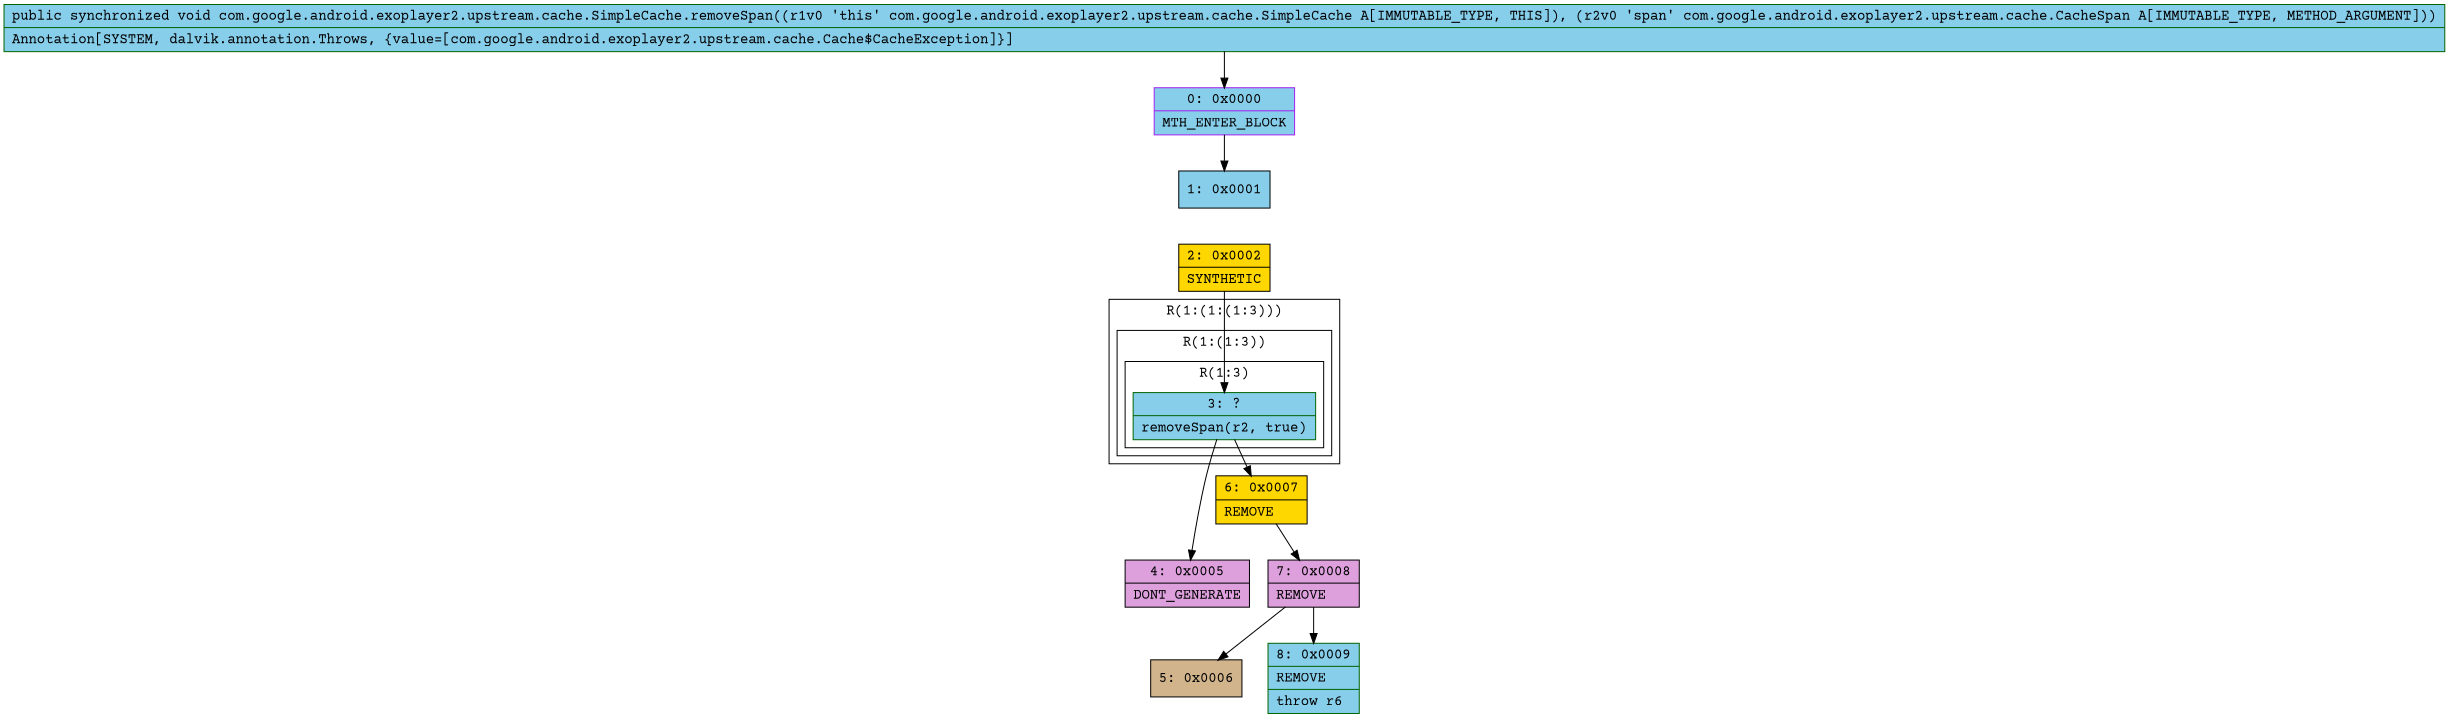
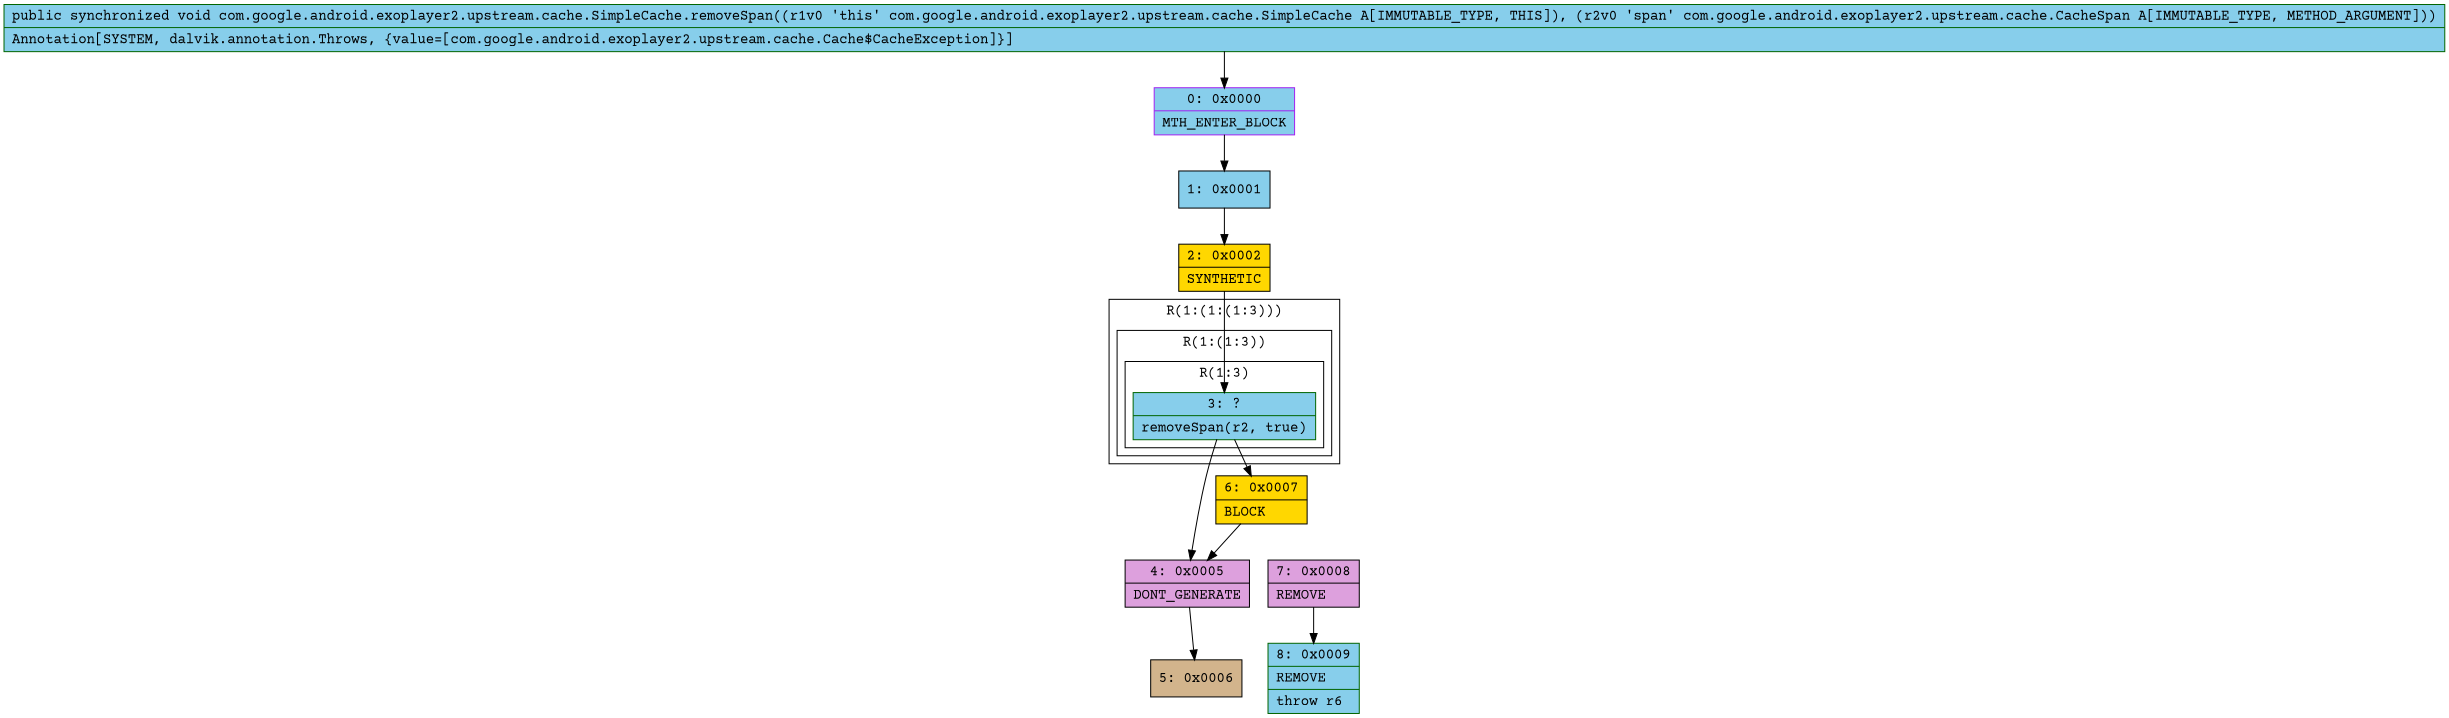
edge "1: 0x0001" -> "2: 0x0002": added
node "6: 0x0007": text "REMOVE" -> "BLOCK"
edge "6: 0x0007" -> "7: 0x0008": now "6: 0x0007" -> "4: 0x0005"
edge "7: 0x0008" -> "5: 0x0006": now "4: 0x0005" -> "5: 0x0006"
